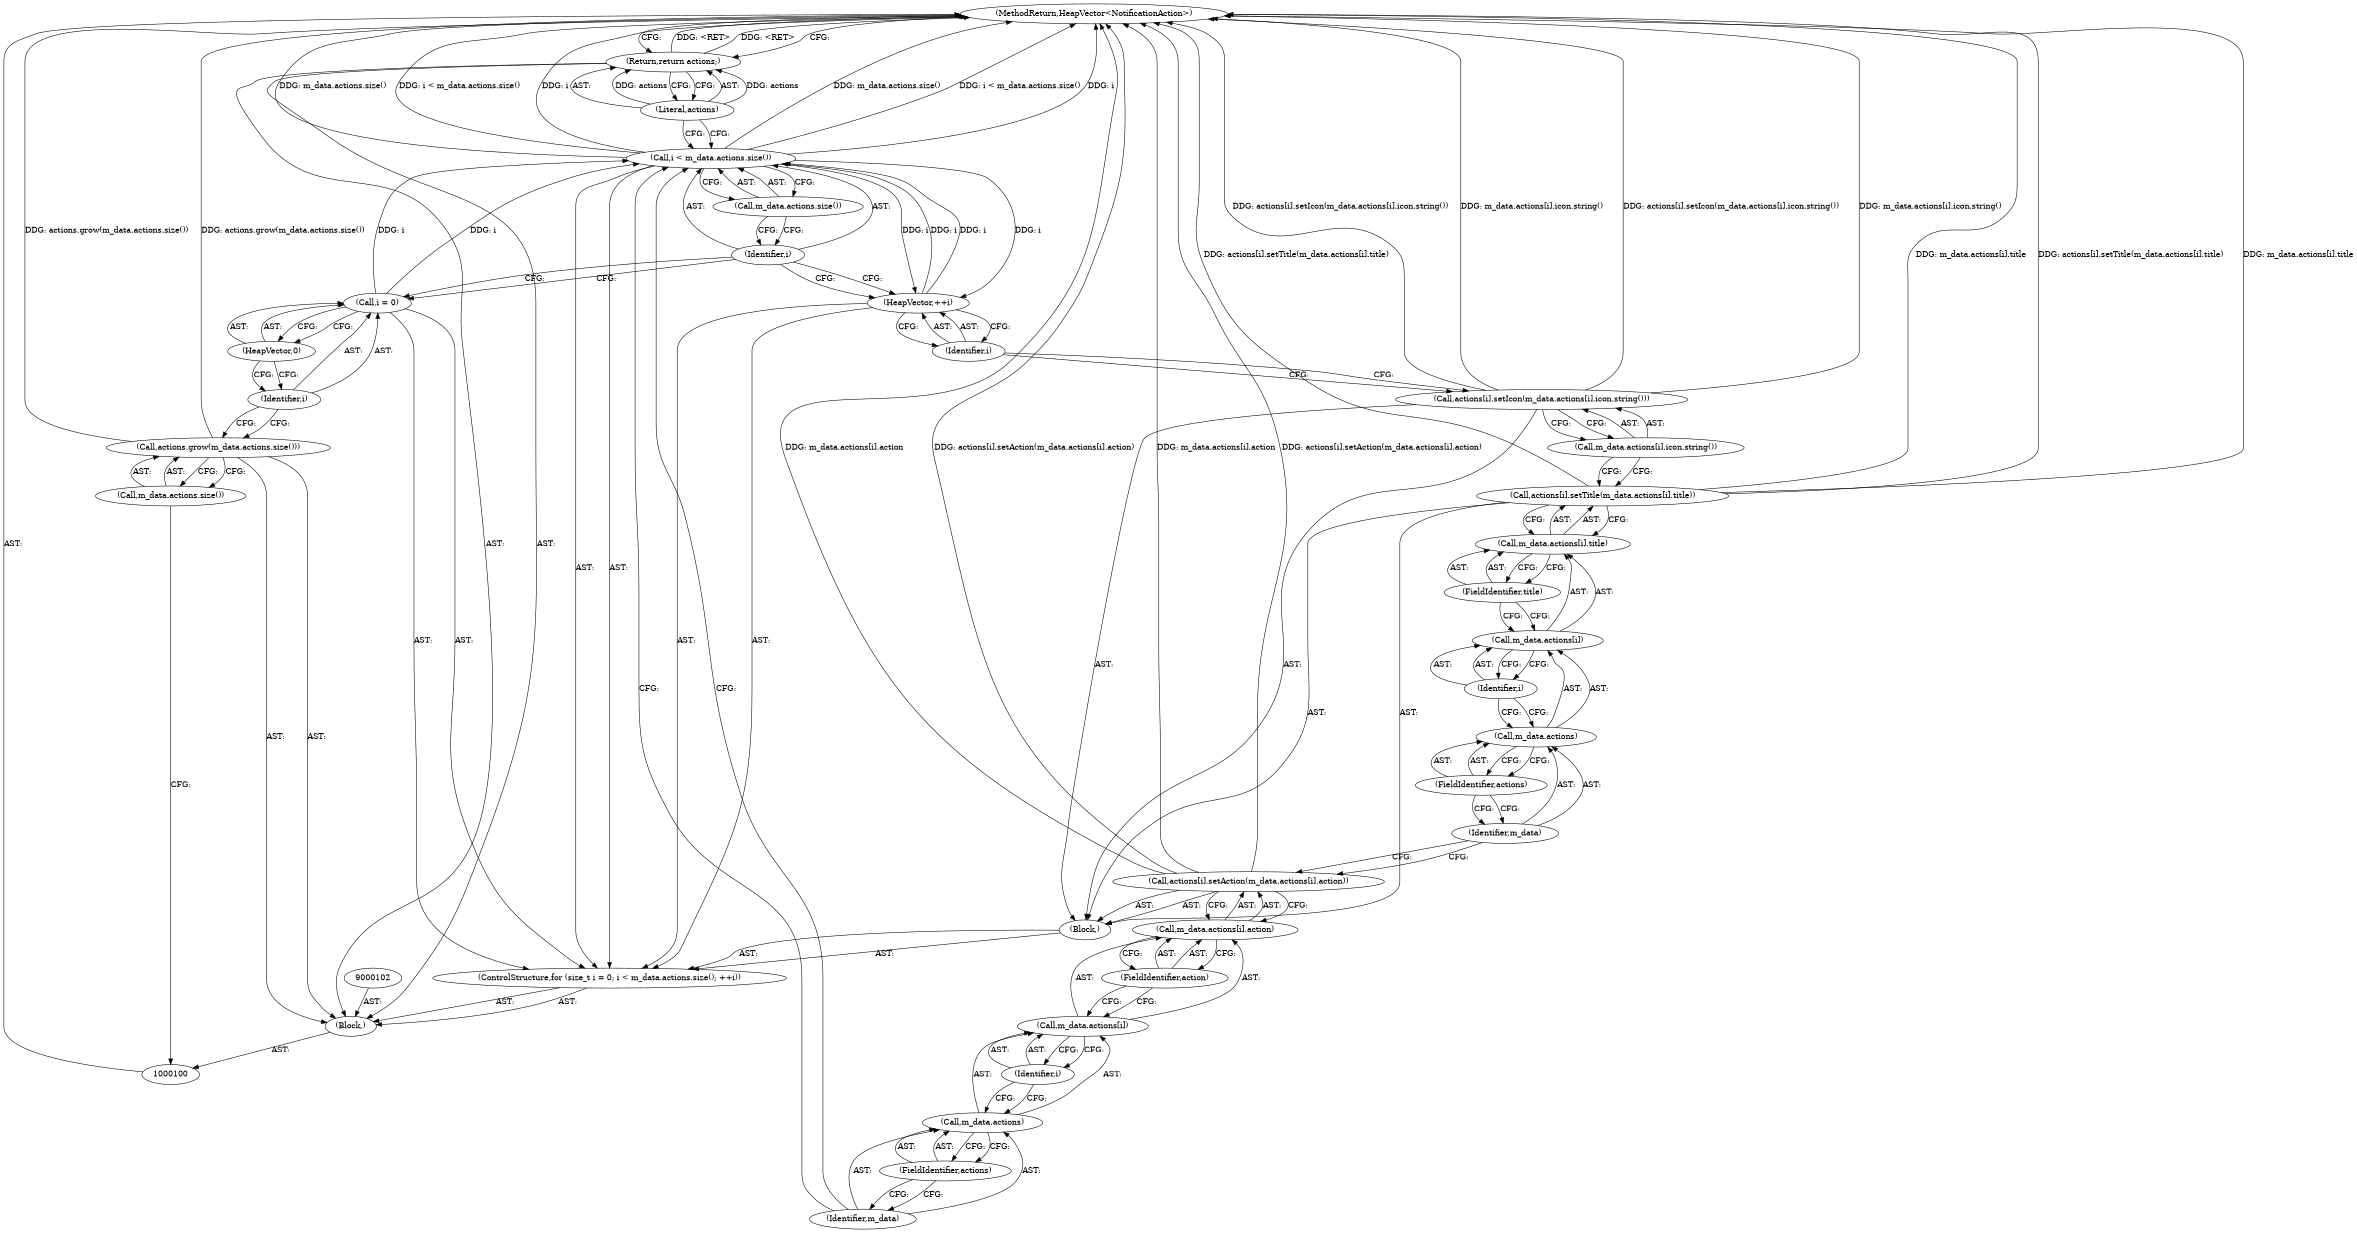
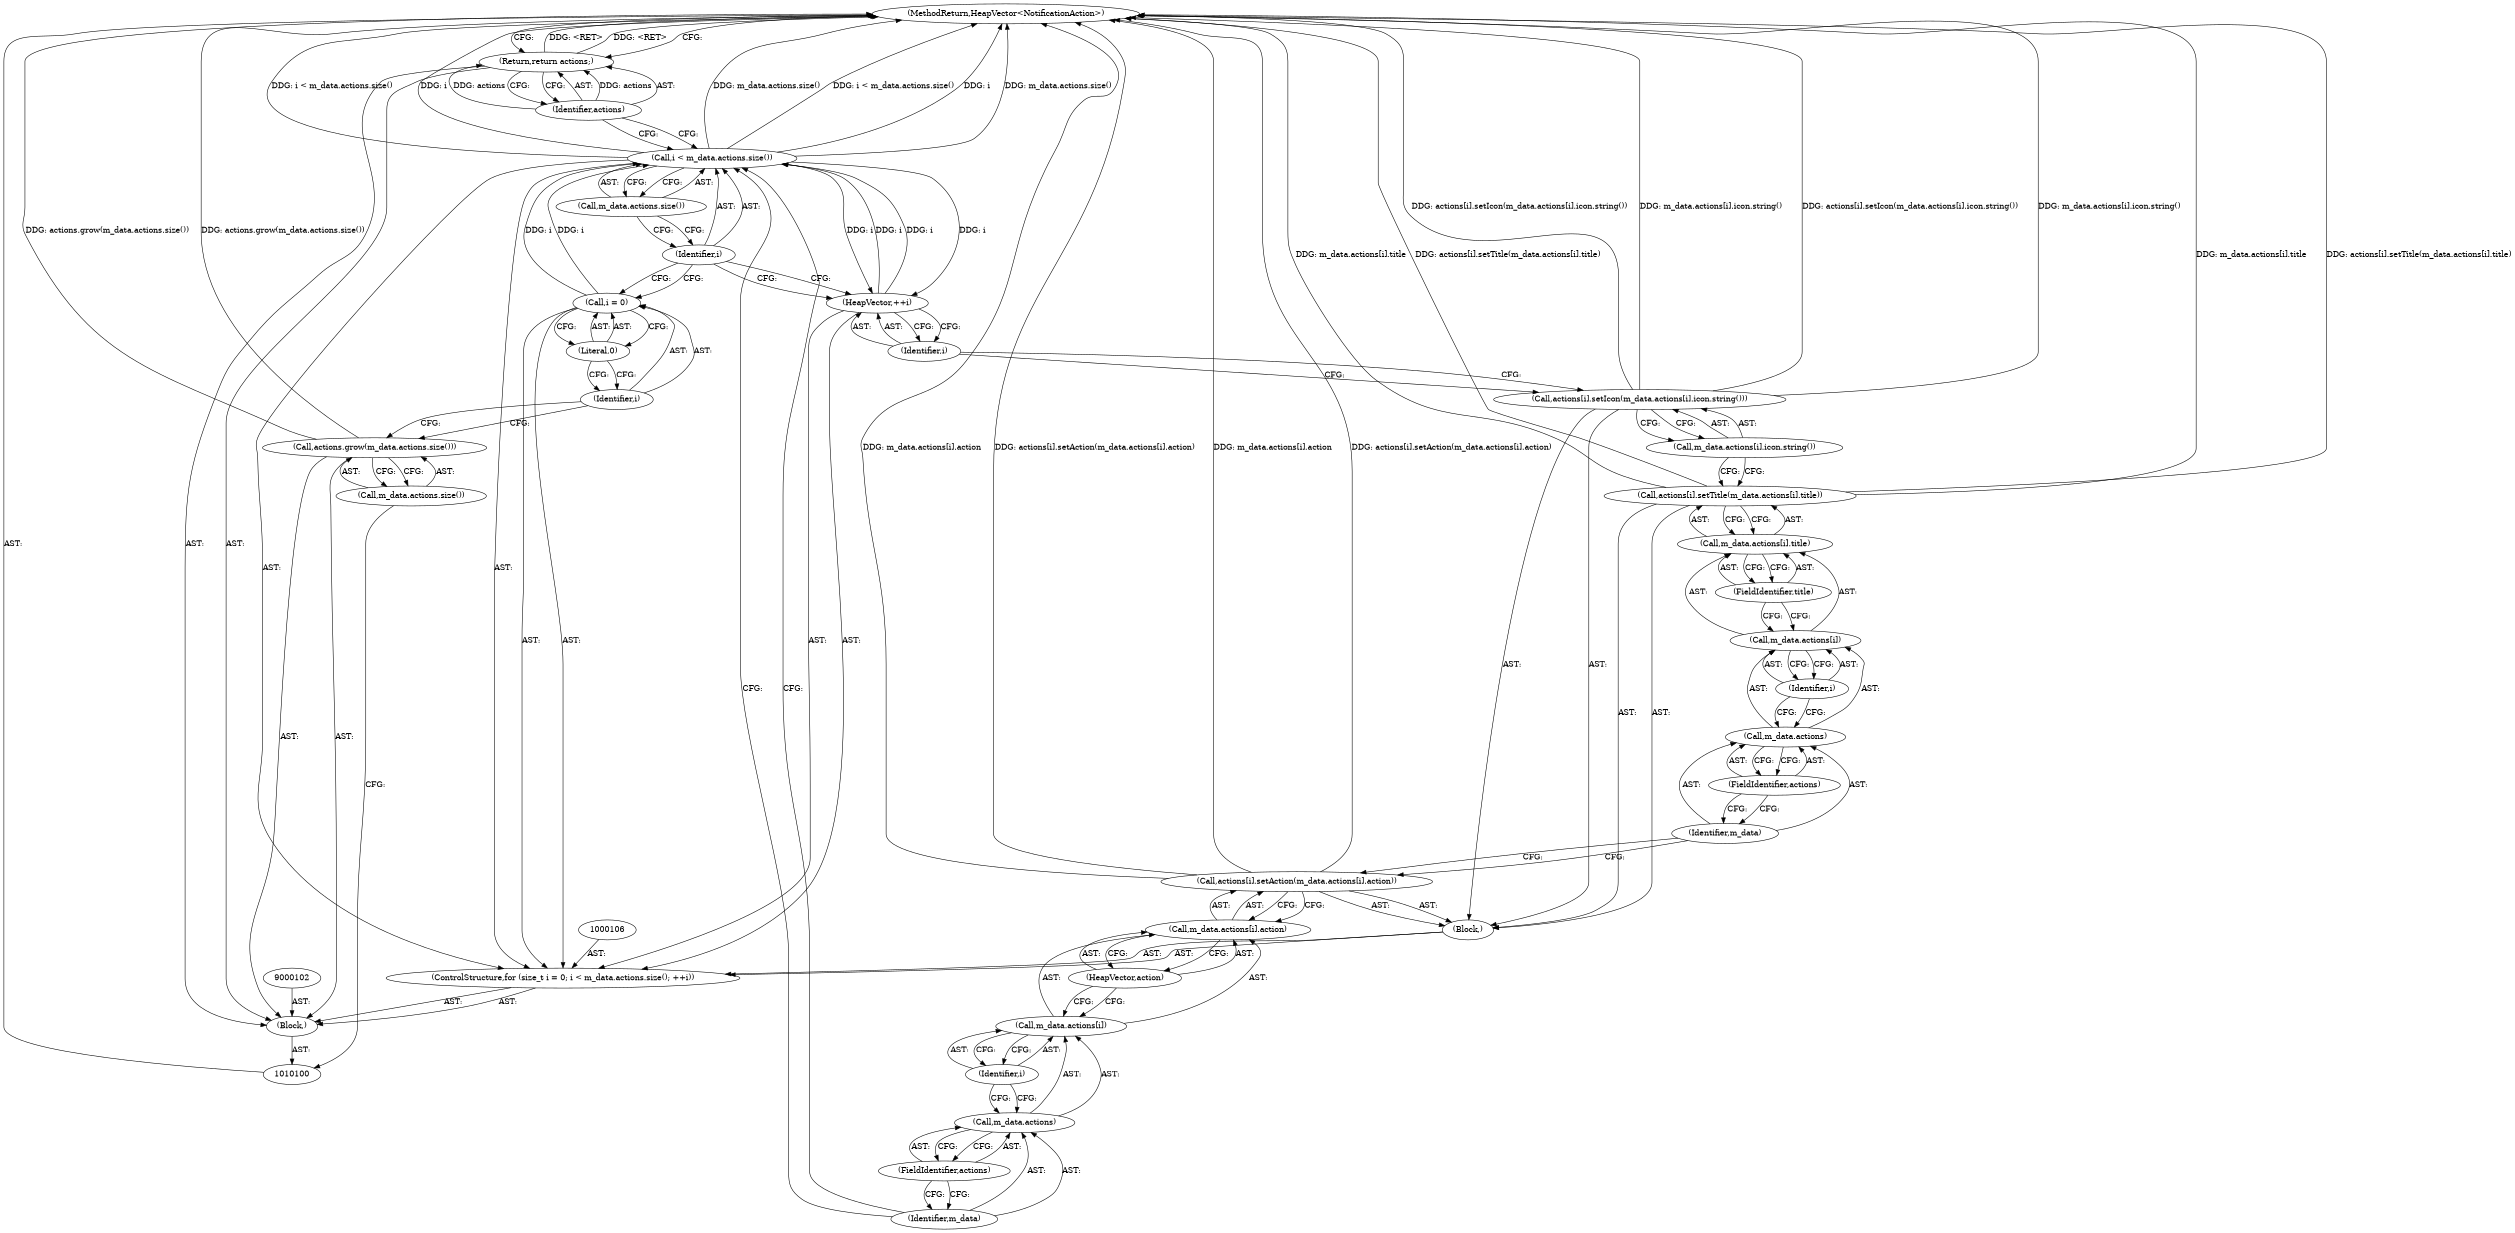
node "(Literal,actions)": label "(Literal,actions)" -> "(Identifier,actions)"
node "(HeapVector,0)": label "(HeapVector,0)" -> "(Literal,0)"
node "1000106": added
node "(FieldIdentifier,action)": label "(FieldIdentifier,action)" -> "(HeapVector,action)"
node "1000100": label "1000100" -> "1010100"
